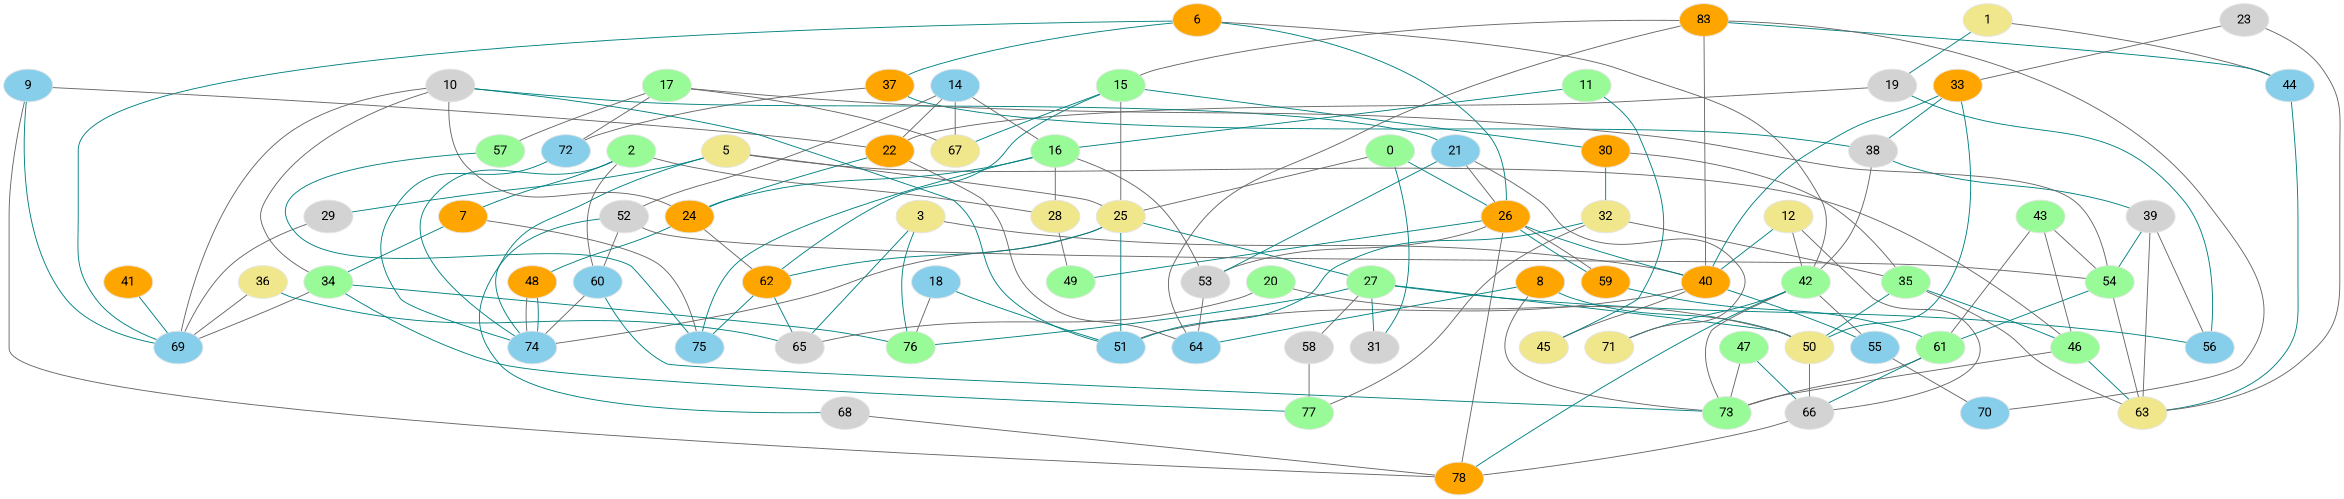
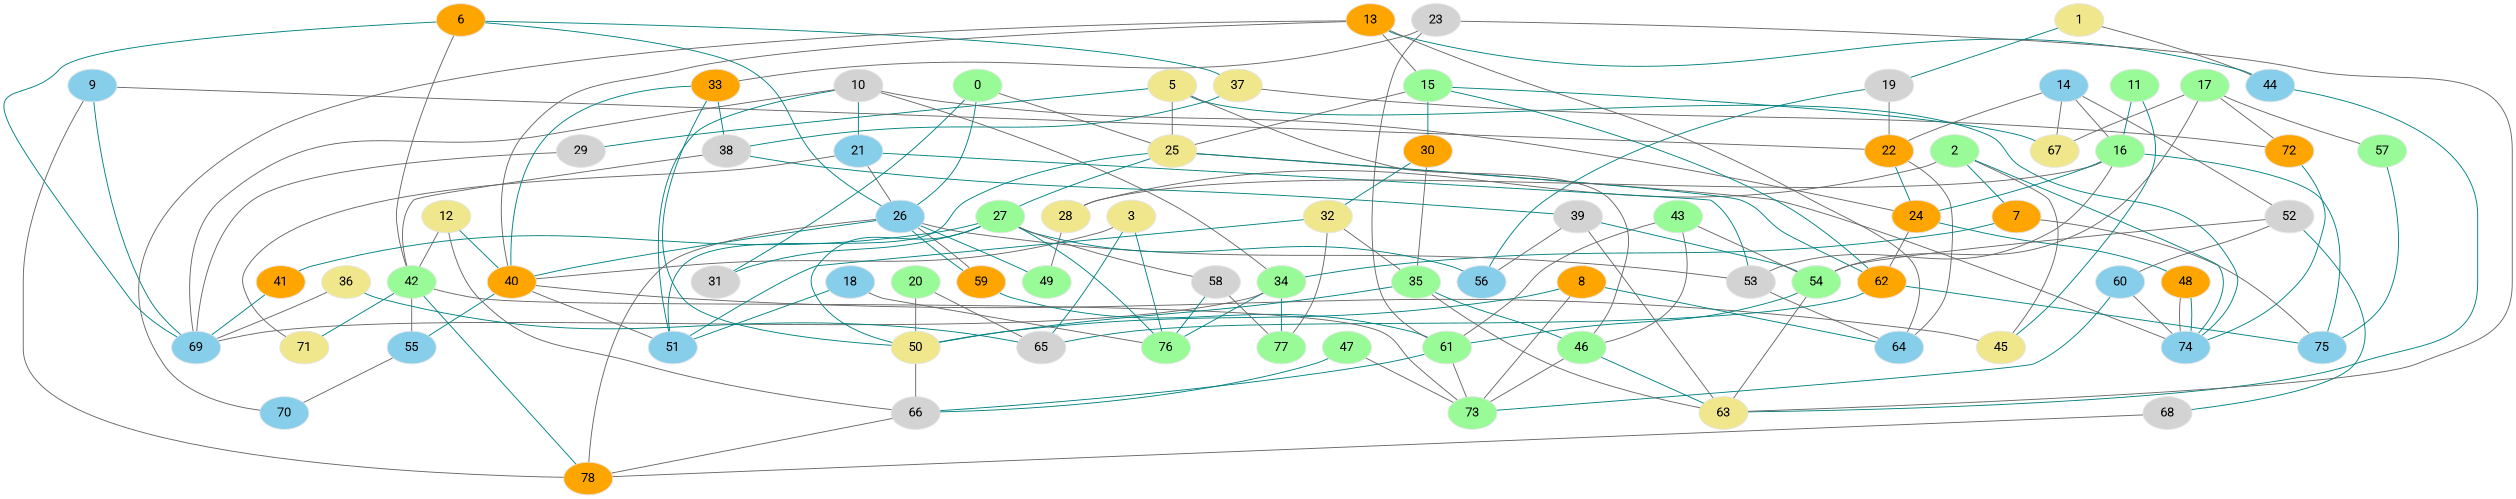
node "83": label "83" -> "13"
node "37": fillcolor orange -> khaki
node "72": fillcolor skyblue -> orange
edge "23" -- "61": added
edge "2" -- "60": now "2" -- "45"
node "26": fillcolor orange -> skyblue
edge "27" -- "41": added
edge "58" -- "76": added
